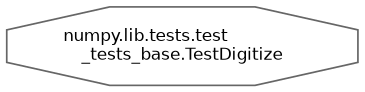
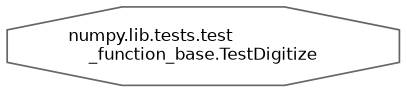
node "numpy.lib.tests.test _tests_base.TestDigitize": label "numpy.lib.tests.test _tests_base.TestDigitize" -> "numpy.lib.tests.test _function_base.TestDigitize"
